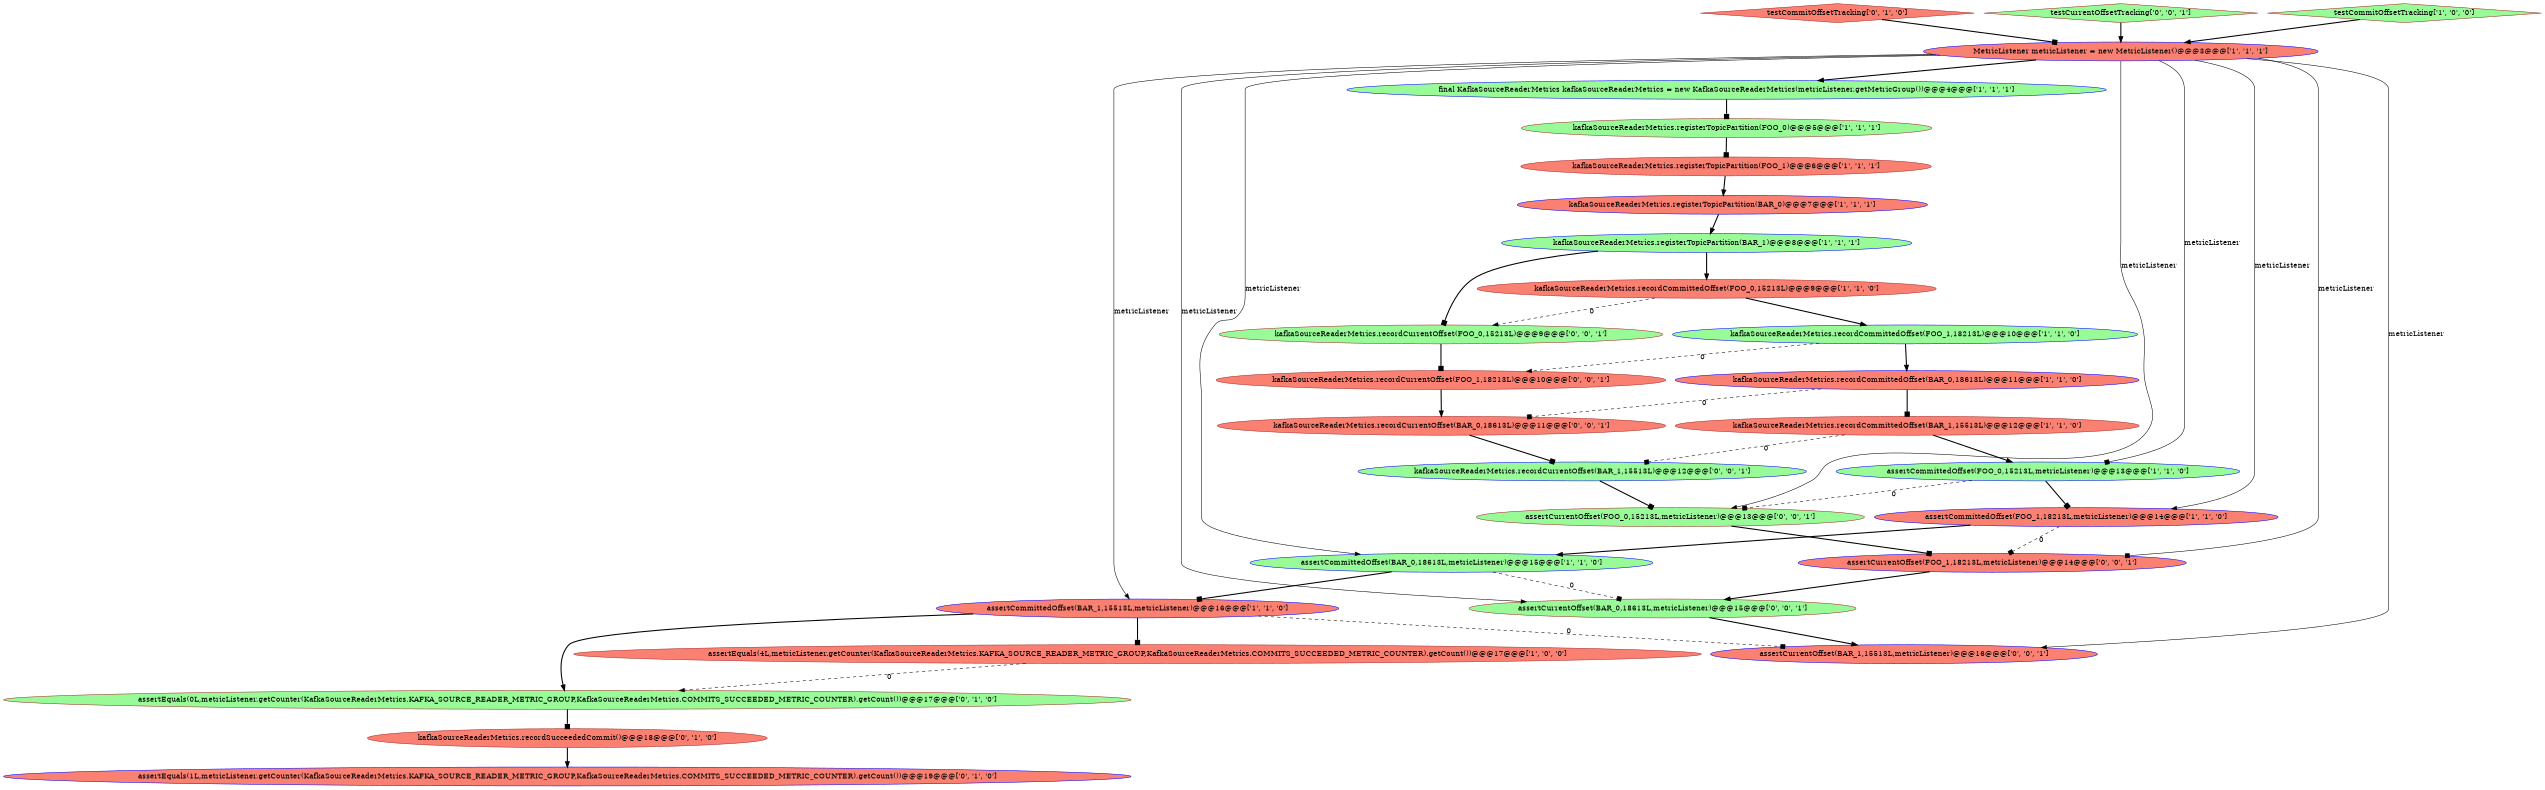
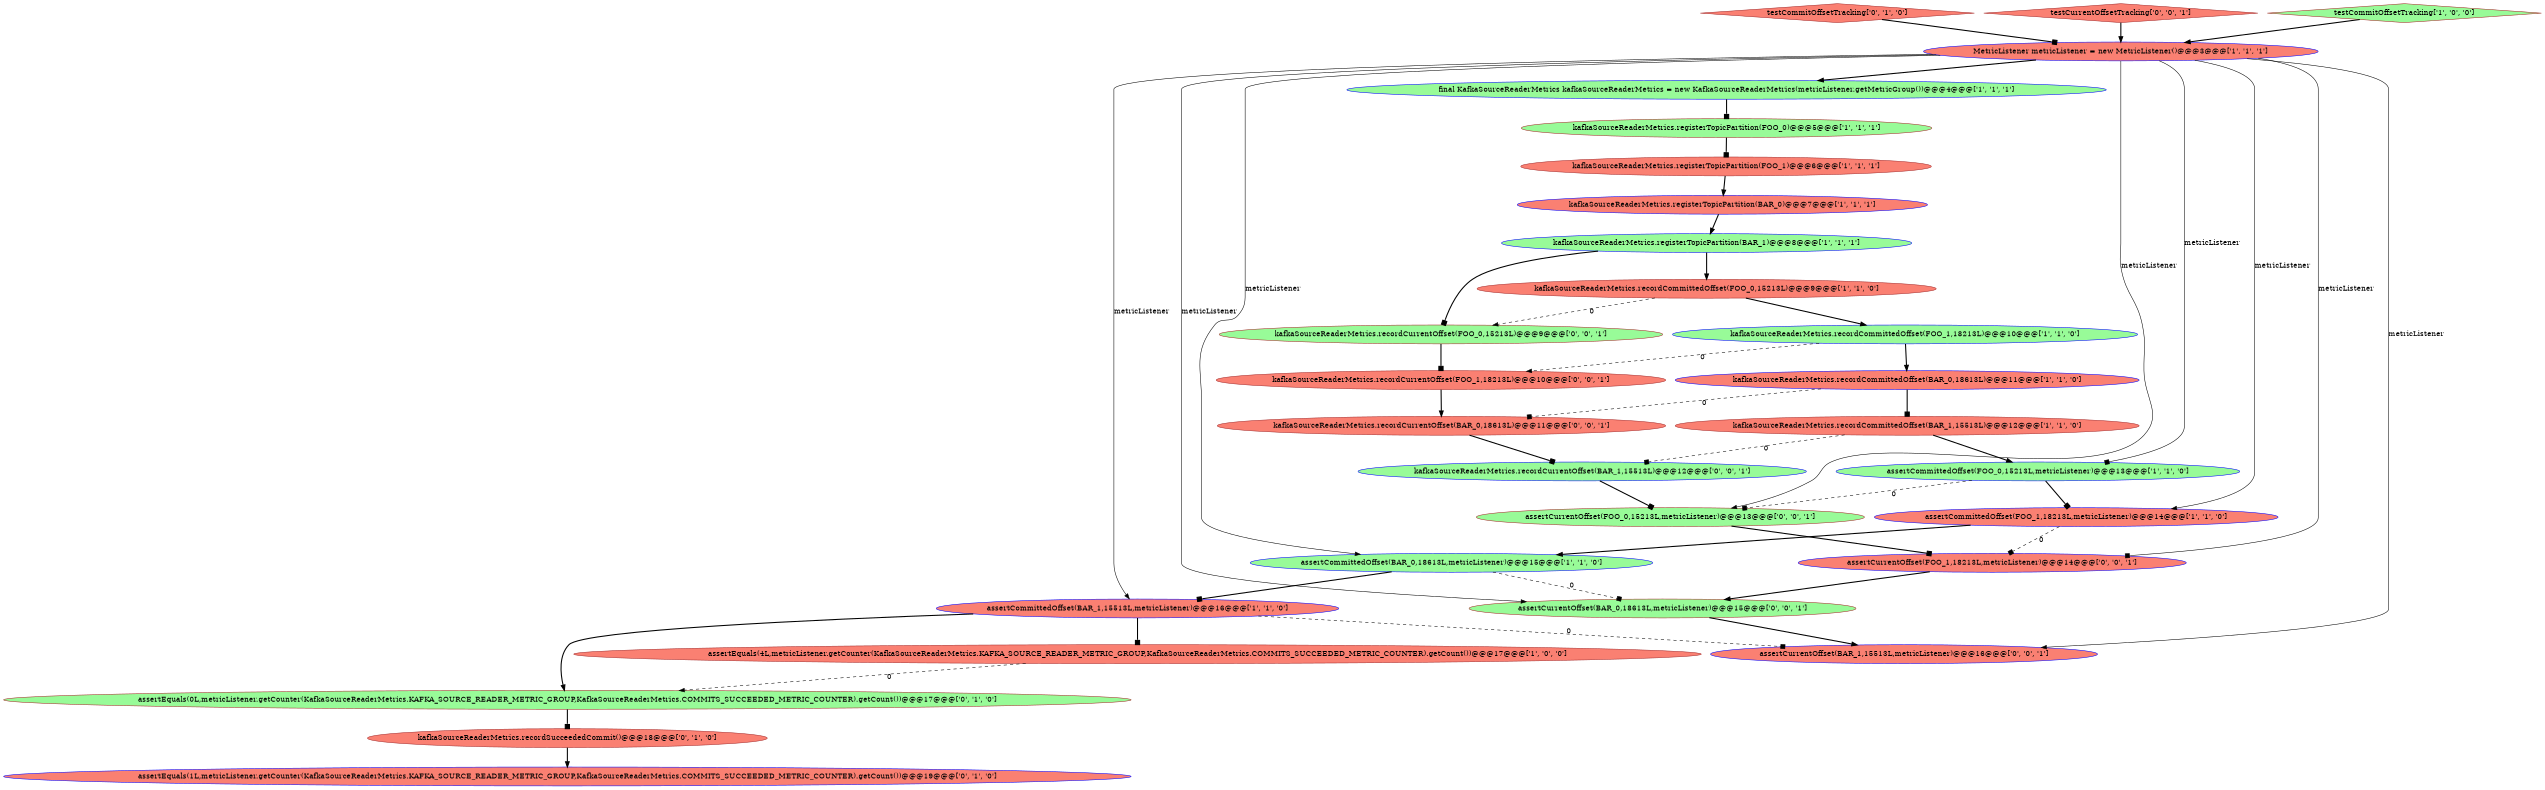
node "testCurrentOffsetTracking['0', '0', '1']": fillcolor palegreen -> salmon
